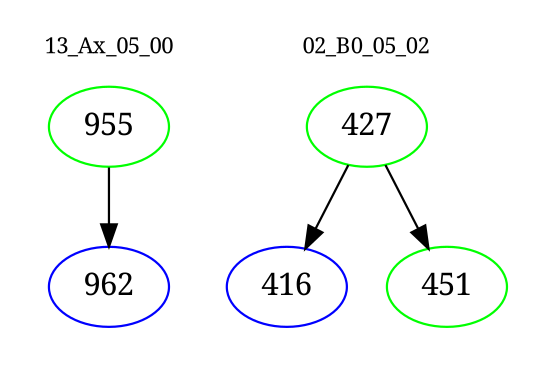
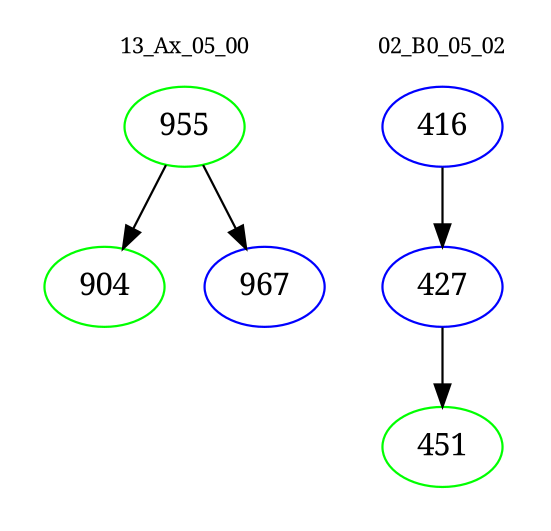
node "427": color green -> blue
edge "427" -> "416": reversed
node "904": added
node "962": label "962" -> "967"
